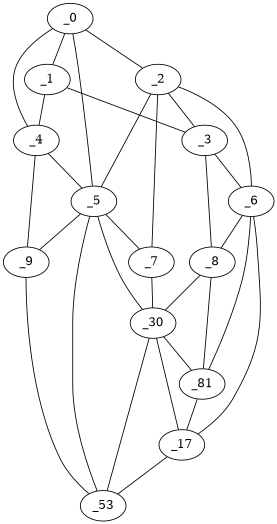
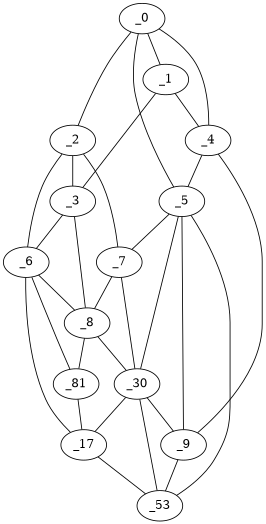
edge "_2" -- "_5": removed
edge "_7" -- "_8": added
edge "_30" -- "_81": now "_30" -- "_9"
